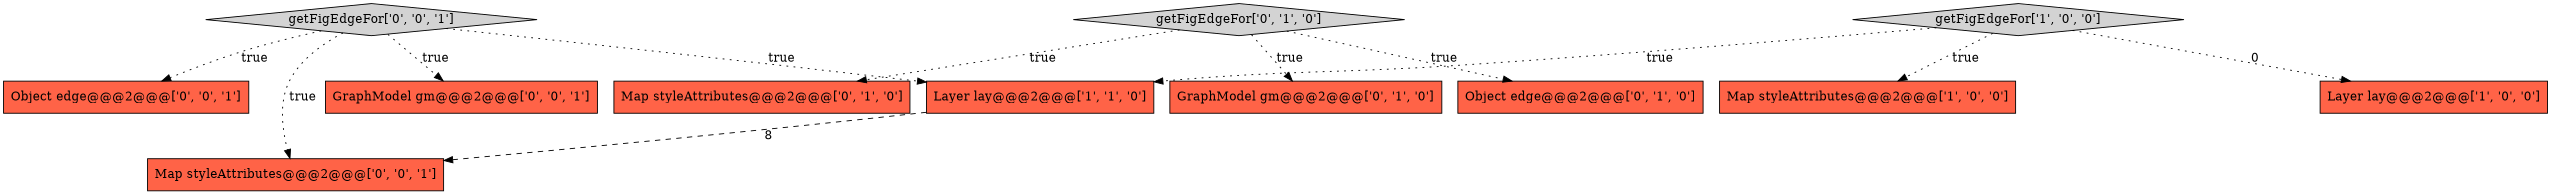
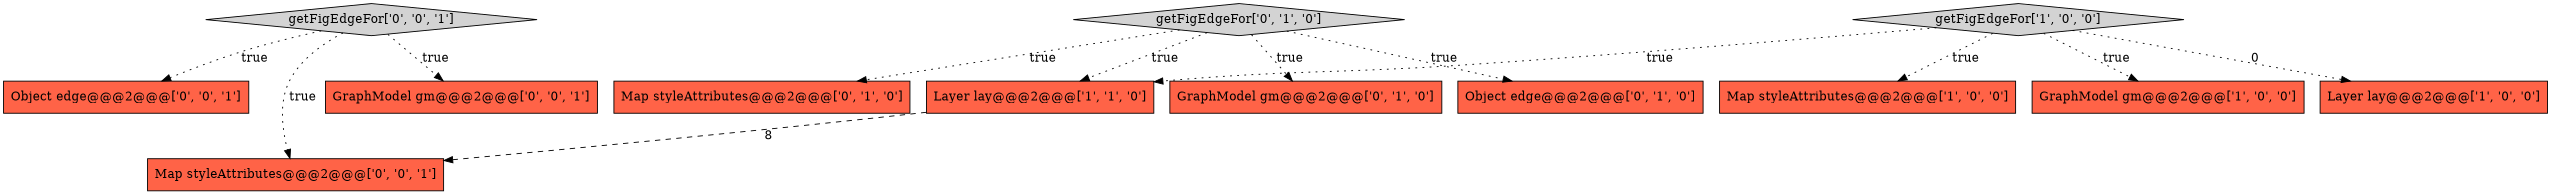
edge "getFigEdgeFor['0', '0', '1']" -> "Layer lay@@@2@@@['1', '1', '0']": now "getFigEdgeFor['0', '1', '0']" -> "Layer lay@@@2@@@['1', '1', '0']"
node "GraphModel gm@@@2@@@['1', '0', '0']": added
